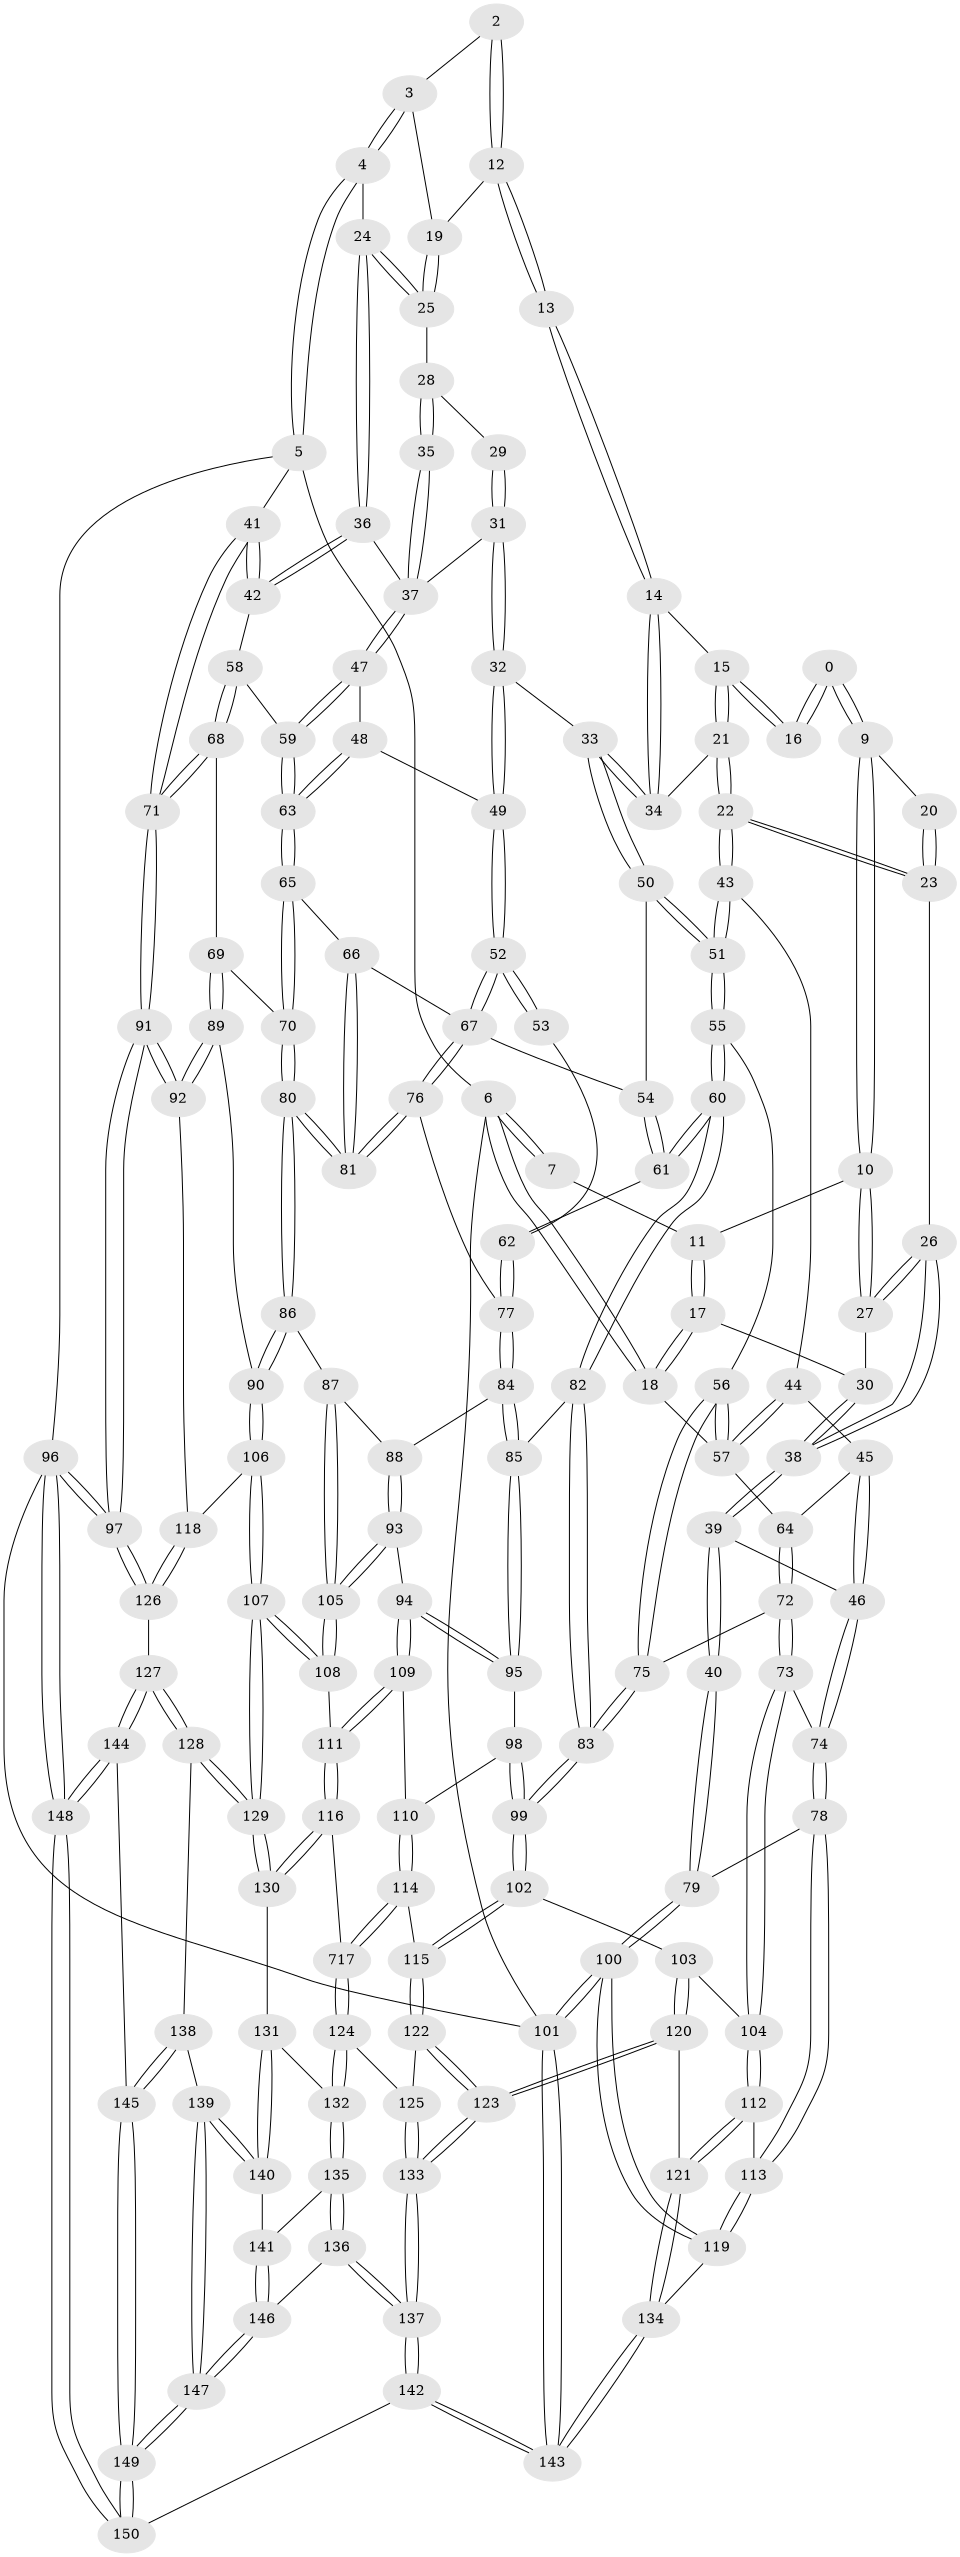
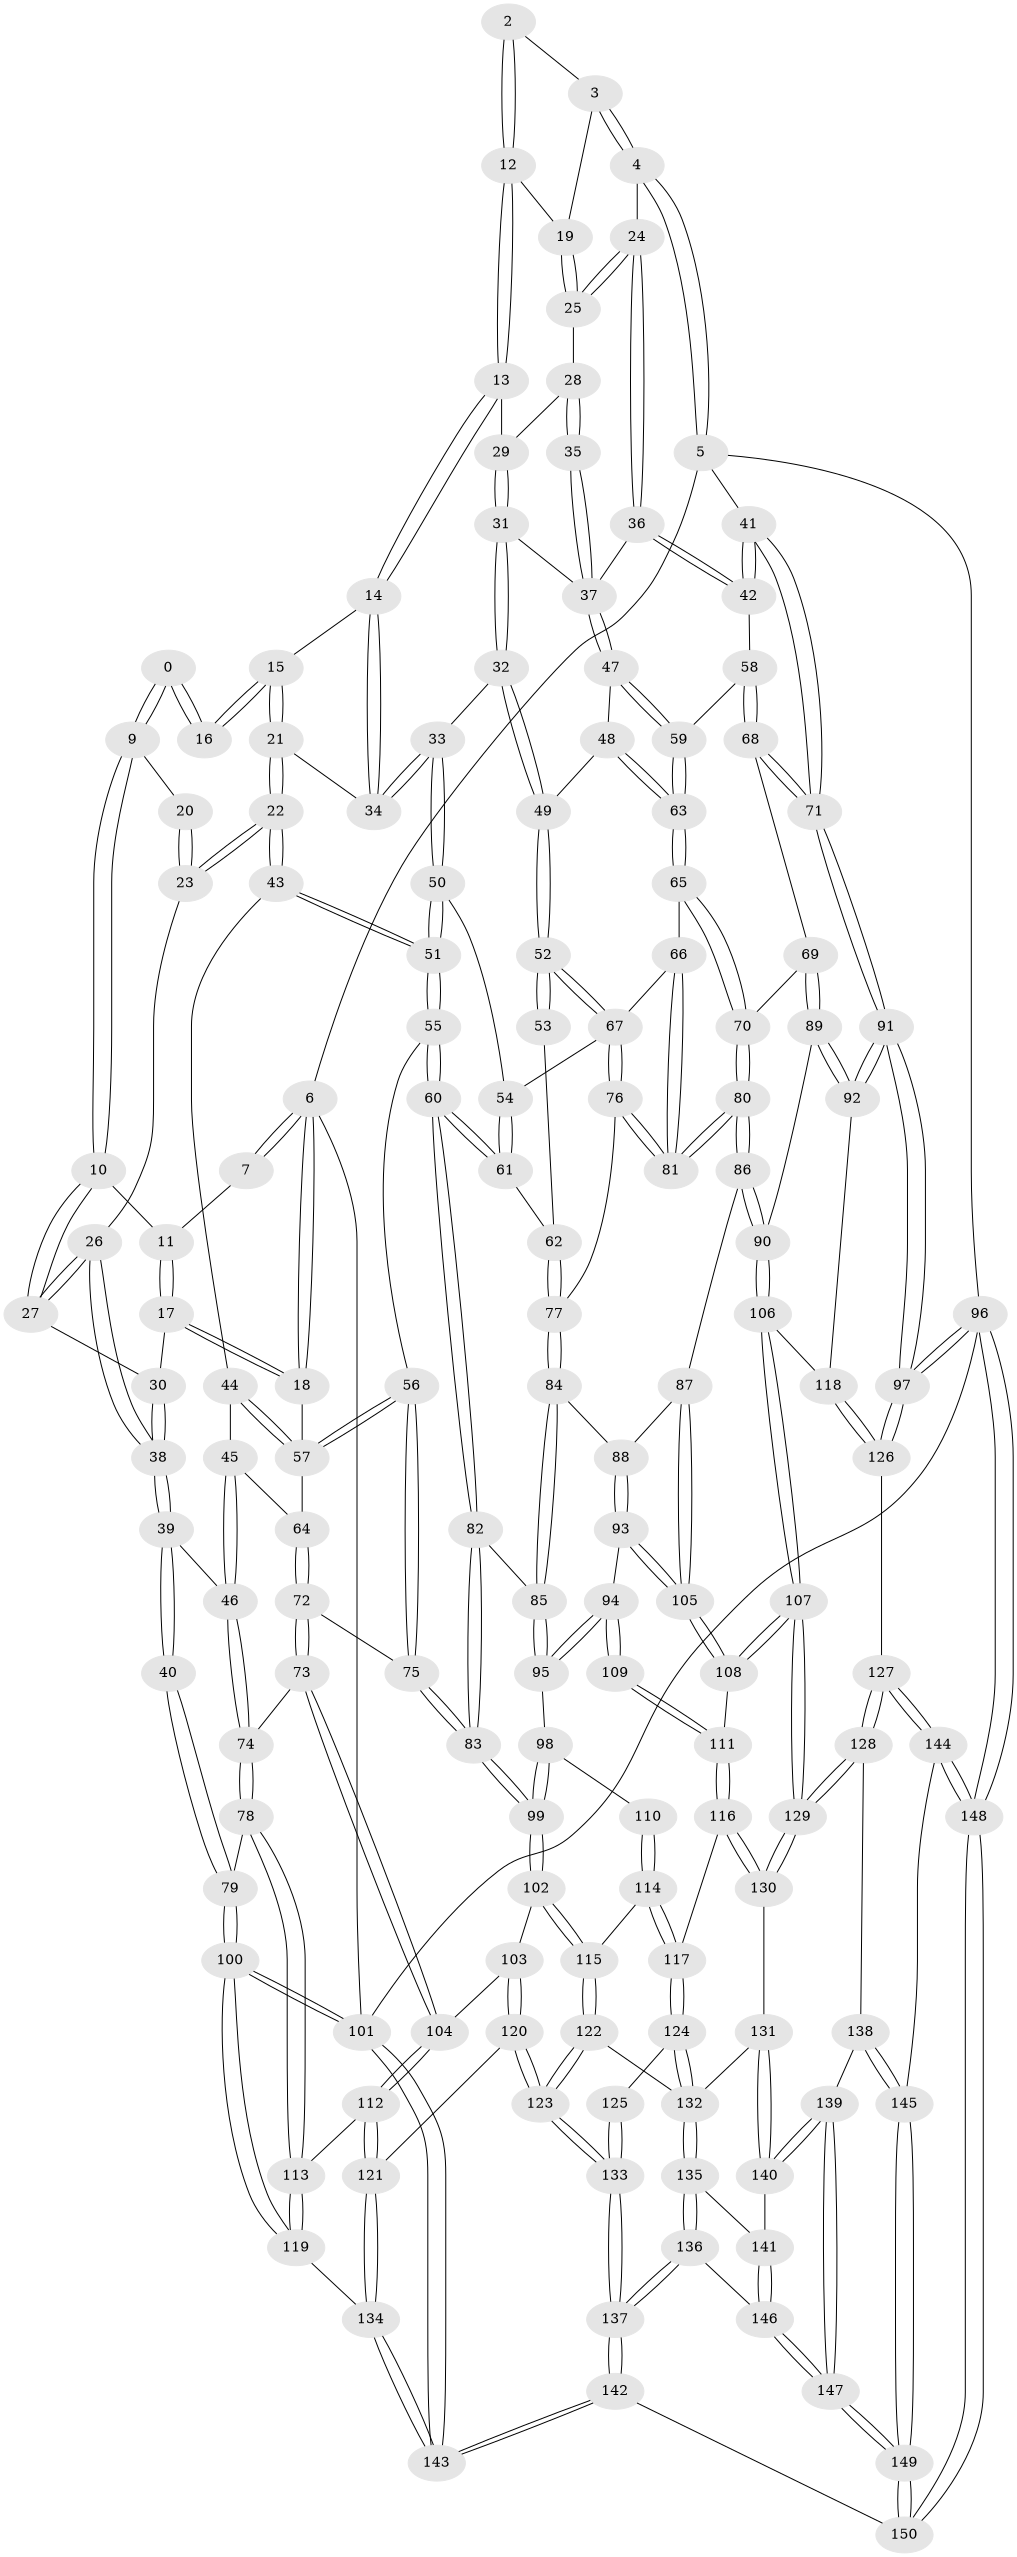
edge "13" -- "29": added
edge "109" -- "110": removed
node "717": label "717" -> "117"
edge "122" -- "125": now "122" -- "132"
